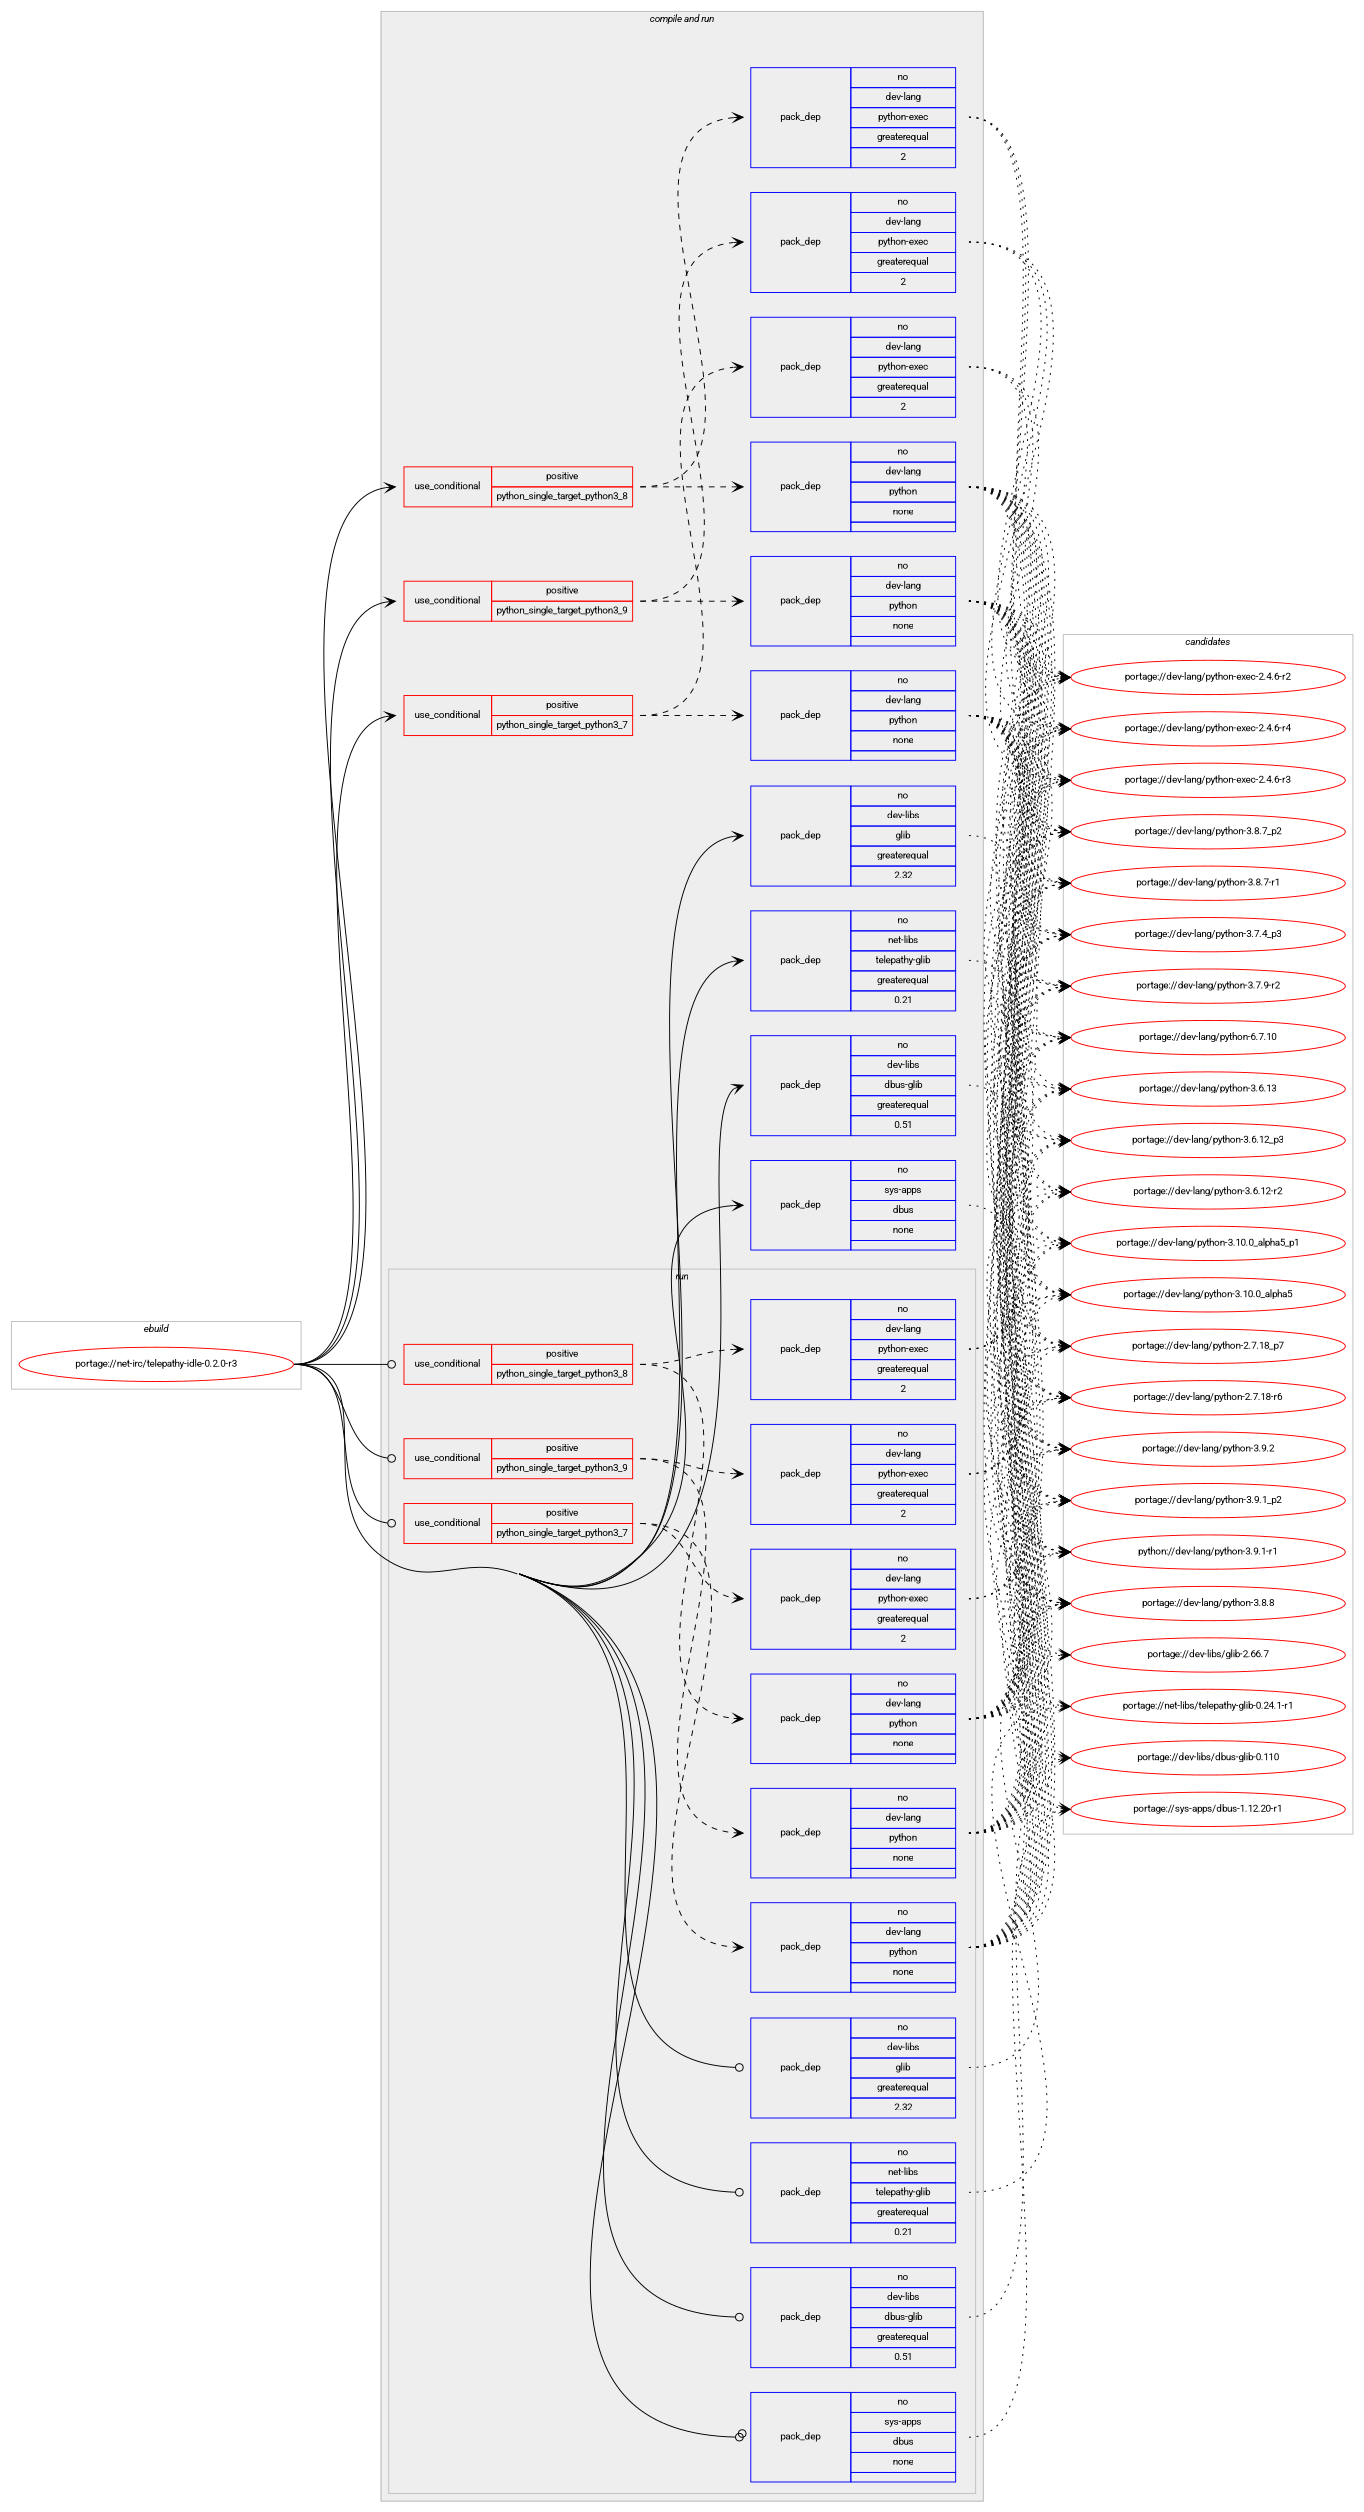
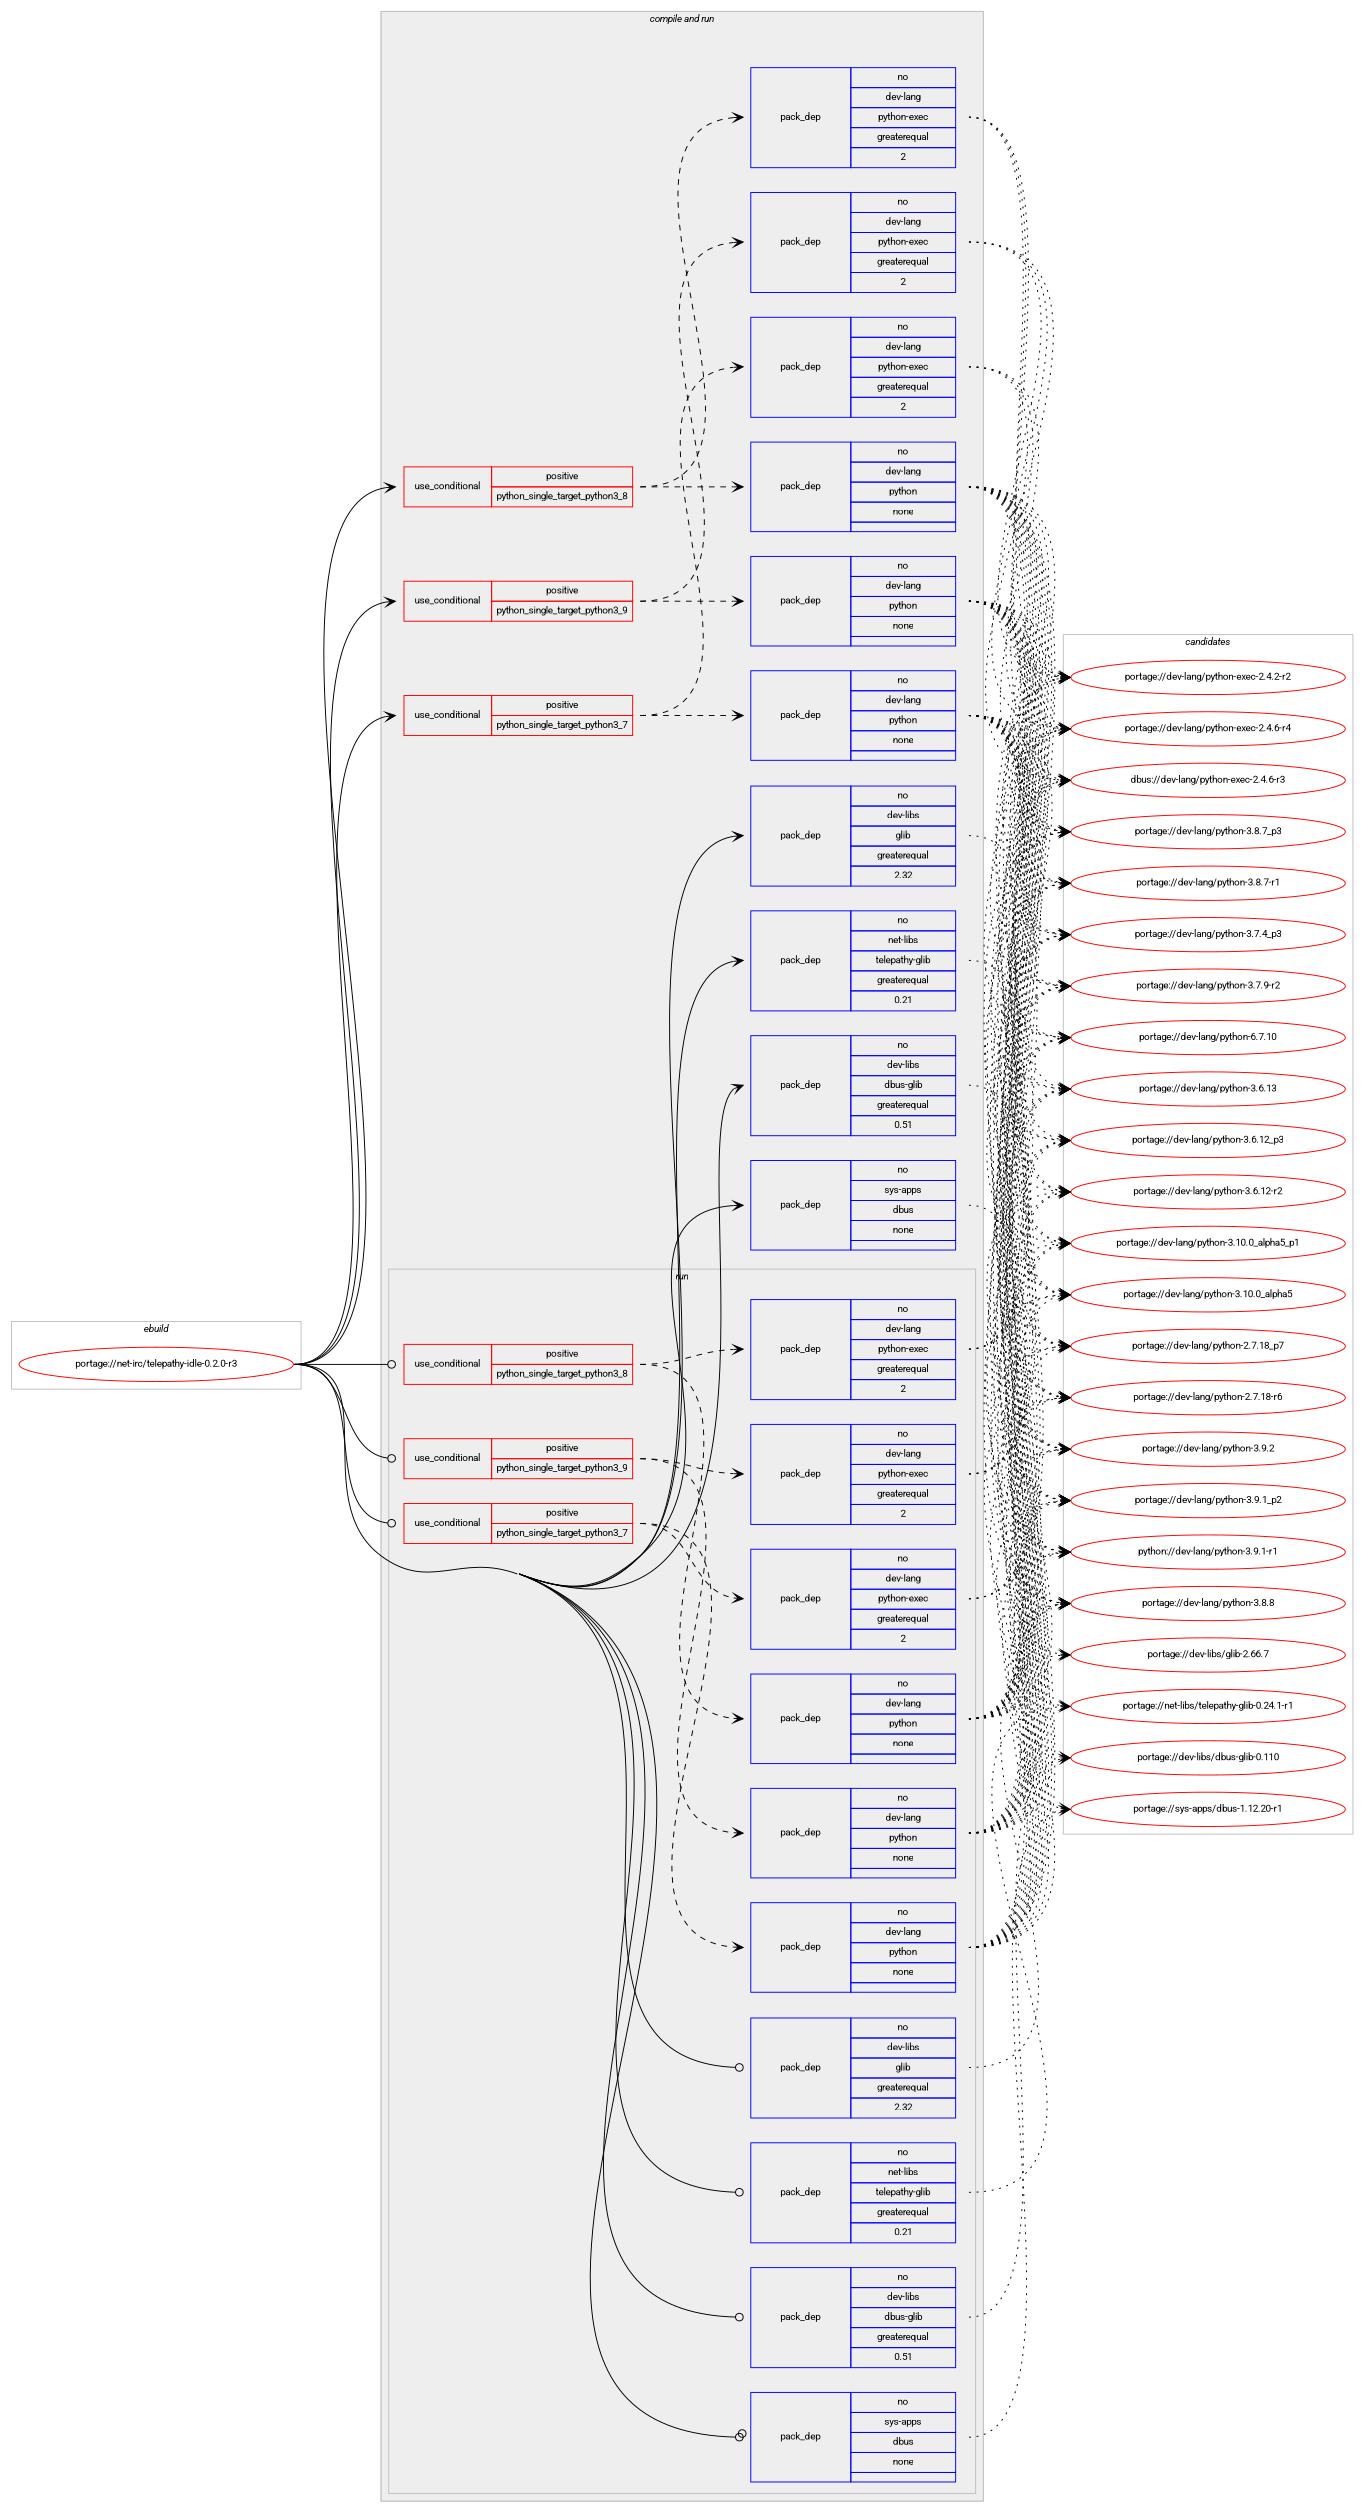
node "portage://dev-lang/python-exec-2.4.6-r2": label "portage://dev-lang/python-exec-2.4.6-r2" -> "portage://dev-lang/python-exec-2.4.2-r2"
node "portage://dev-lang/python-exec-2.4.6-r3": label "portage://dev-lang/python-exec-2.4.6-r3" -> "dbus://dev-lang/python-exec-2.4.6-r3"
node "portage://dev-lang/python-3.8.7_p2": label "portage://dev-lang/python-3.8.7_p2" -> "portage://dev-lang/python-3.8.7_p3"
